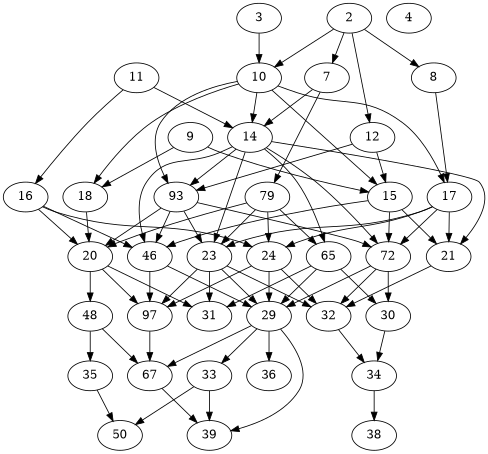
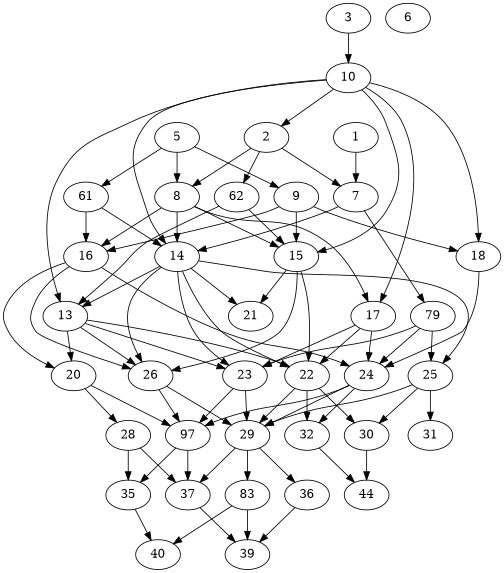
node "6": added
node "4": removed
edge "2" -> "10": reversed
node "11": label "11" -> "61"
node "5": added
node "1": added
node "12": label "12" -> "62"
node "93": label "93" -> "13"
edge "8" -> "14": added
edge "79" -> "20": removed
edge "18" -> "20": now "18" -> "24"
edge "17" -> "21": removed
edge "8" -> "16": added
edge "8" -> "15": added
edge "9" -> "16": added
node "46": label "46" -> "26"
node "65": label "65" -> "25"
node "72": label "72" -> "22"
edge "23" -> "31": removed
edge "20" -> "31": removed
edge "23" -> "32": removed
edge "21" -> "32": removed
node "48": label "48" -> "28"
node "67": label "67" -> "37"
node "33": label "33" -> "83"
node "34": label "34" -> "44"
edge "29" -> "39": now "36" -> "39"
node "50": label "50" -> "40"
node "38": removed
edge "97" -> "35": added
